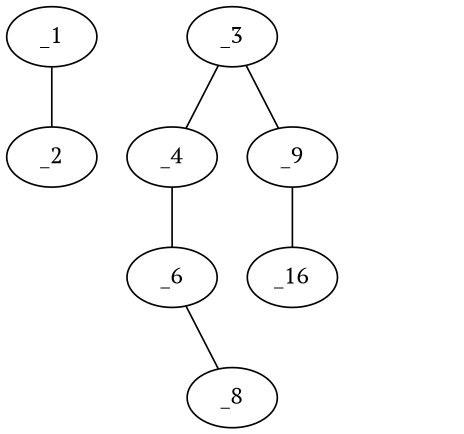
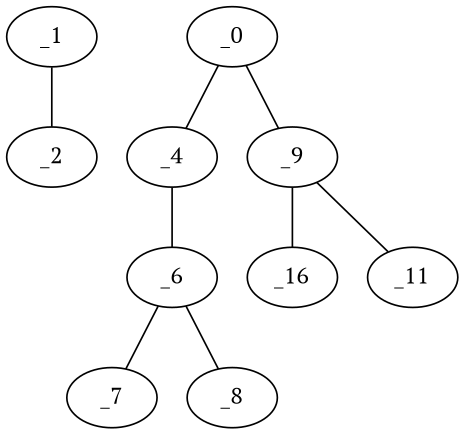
node "_3": label "_3" -> "_0"
node "_11": added
node "_7": added
